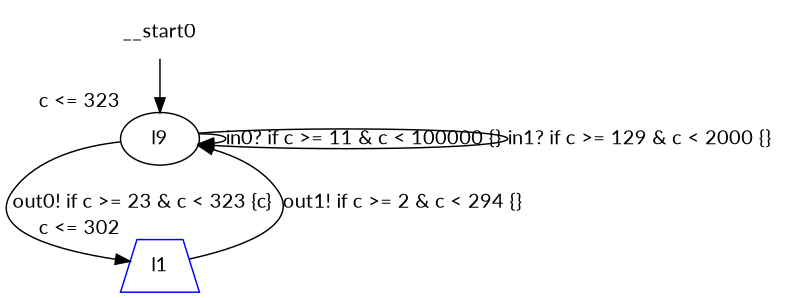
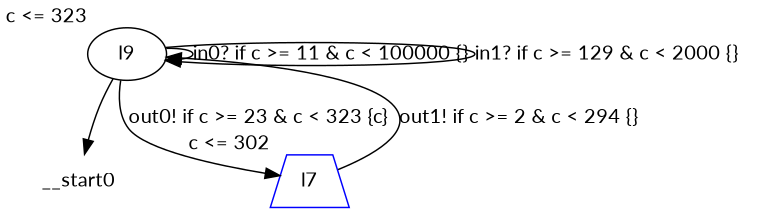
edge "__start0" -> "l9 c <= 323": reversed
node "l1 c <= 302": label "l1 c <= 302" -> "l7 c <= 302"
